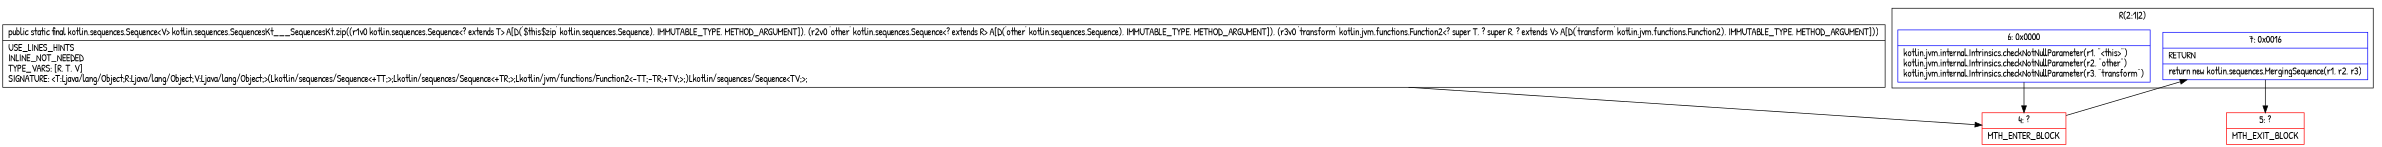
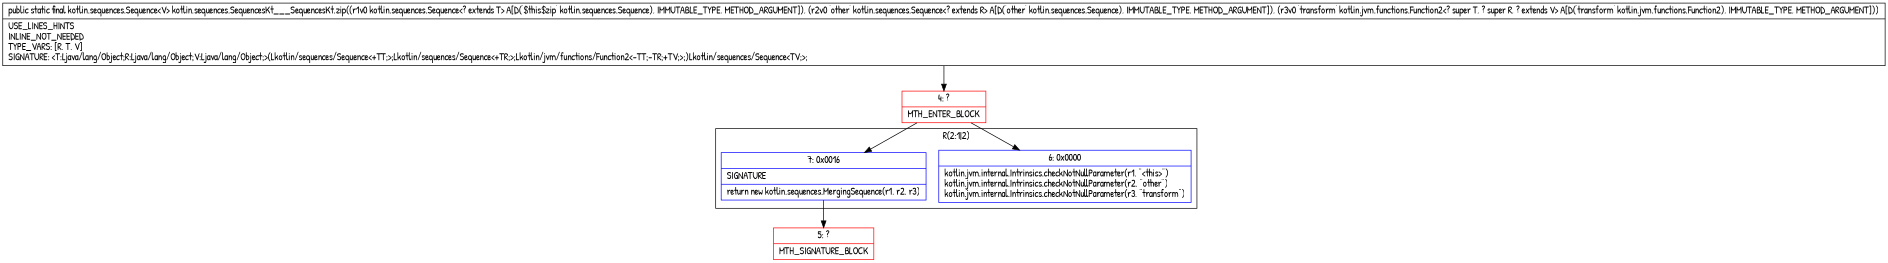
node "7: 0x0016": text "RETURN" -> "SIGNATURE"
edge "6: 0x0000" -> "4: ?": reversed
node "5: ?": text "MTH_EXIT_BLOCK" -> "MTH_SIGNATURE_BLOCK"
